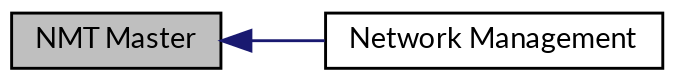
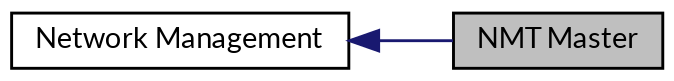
edge "Network Management" -> "NMT Master": reversed
